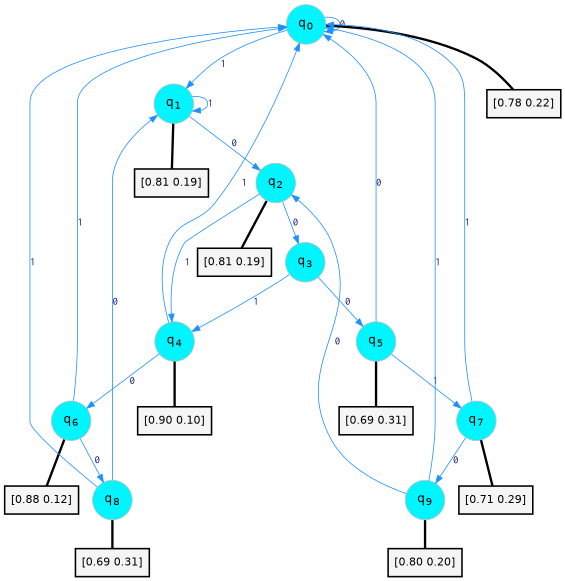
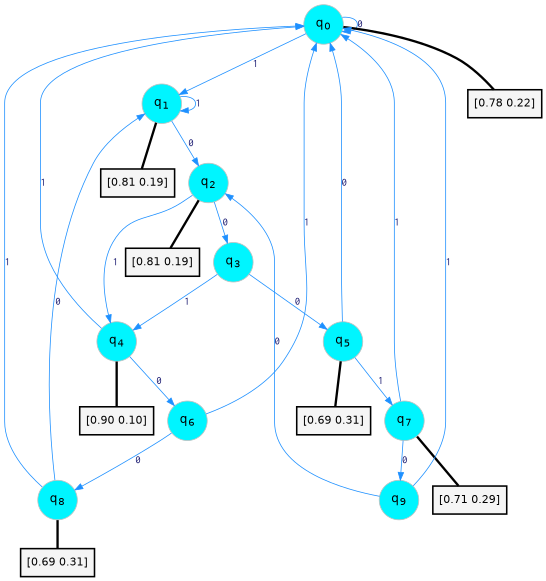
node "[0.88 0.12]": removed
node "[0.80 0.20]": removed
